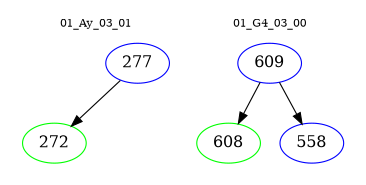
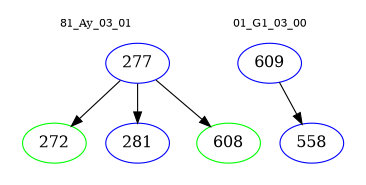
cluster "01_Ay_03_01": label "01_Ay_03_01" -> "81_Ay_03_01"
cluster "01_G4_03_00": label "01_G4_03_00" -> "01_G1_03_00"
edge "609" -> "608": now "277" -> "608"
node "281": added
